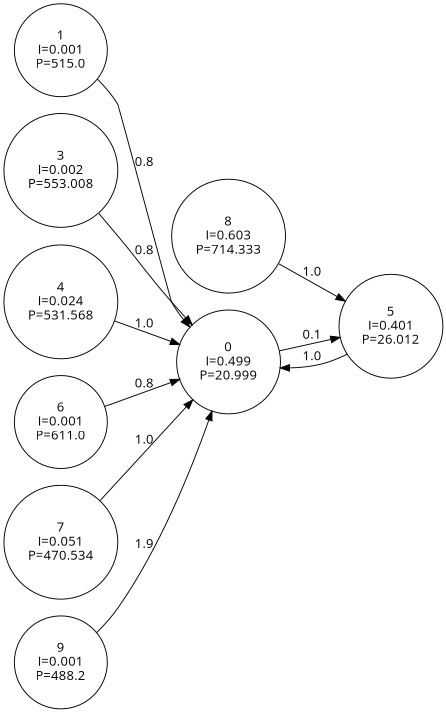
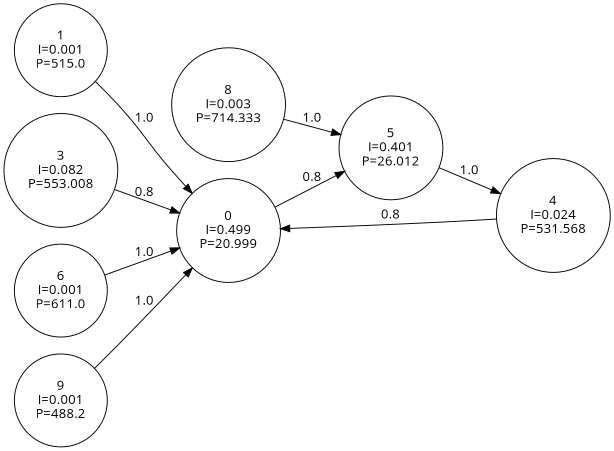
edge "1 I=0.001 P=515.0" -> "0 I=0.499 P=20.999": label "0.8" -> "1.0"
node "3 I=0.002 P=553.008": label "3 I=0.002 P=553.008" -> "3 I=0.082 P=553.008"
node "8 I=0.603 P=714.333": label "8 I=0.603 P=714.333" -> "8 I=0.003 P=714.333"
edge "4 I=0.024 P=531.568" -> "0 I=0.499 P=20.999": label "1.0" -> "0.8"
edge "0 I=0.499 P=20.999" -> "5 I=0.401 P=26.012": label "0.1" -> "0.8"
edge "5 I=0.401 P=26.012" -> "0 I=0.499 P=20.999": now "5 I=0.401 P=26.012" -> "4 I=0.024 P=531.568"
edge "6 I=0.001 P=611.0" -> "0 I=0.499 P=20.999": label "0.8" -> "1.0"
node "7 I=0.051 P=470.534": removed
edge "9 I=0.001 P=488.2" -> "0 I=0.499 P=20.999": label "1.9" -> "1.0"
